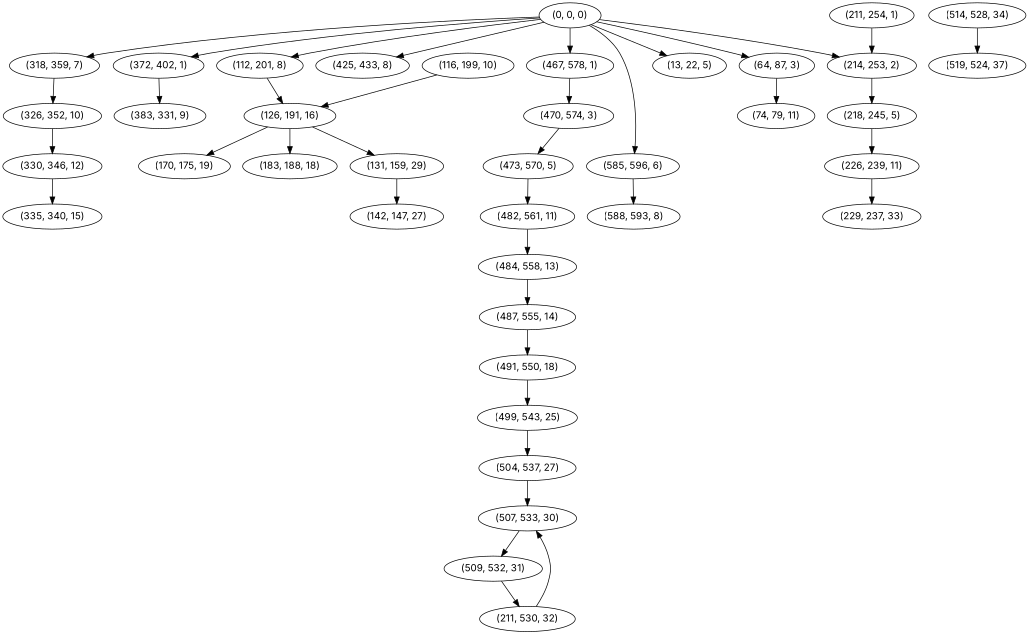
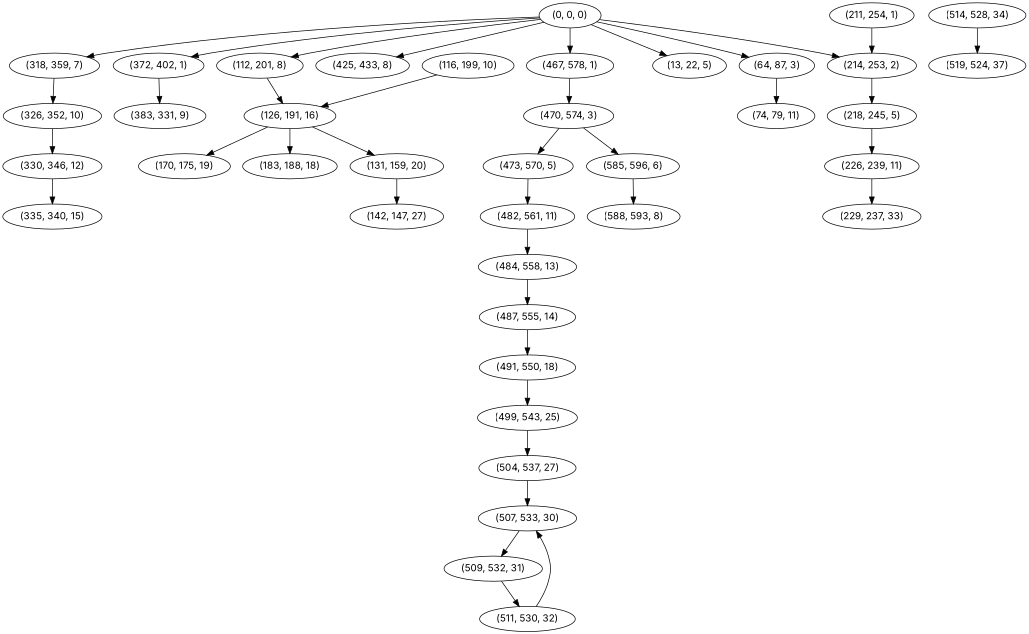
edge "(0, 0, 0)" -> "(585, 596, 6)": now "(470, 574, 3)" -> "(585, 596, 6)"
node "(131, 159, 29)": label "(131, 159, 29)" -> "(131, 159, 20)"
node "(211, 530, 32)": label "(211, 530, 32)" -> "(511, 530, 32)"
